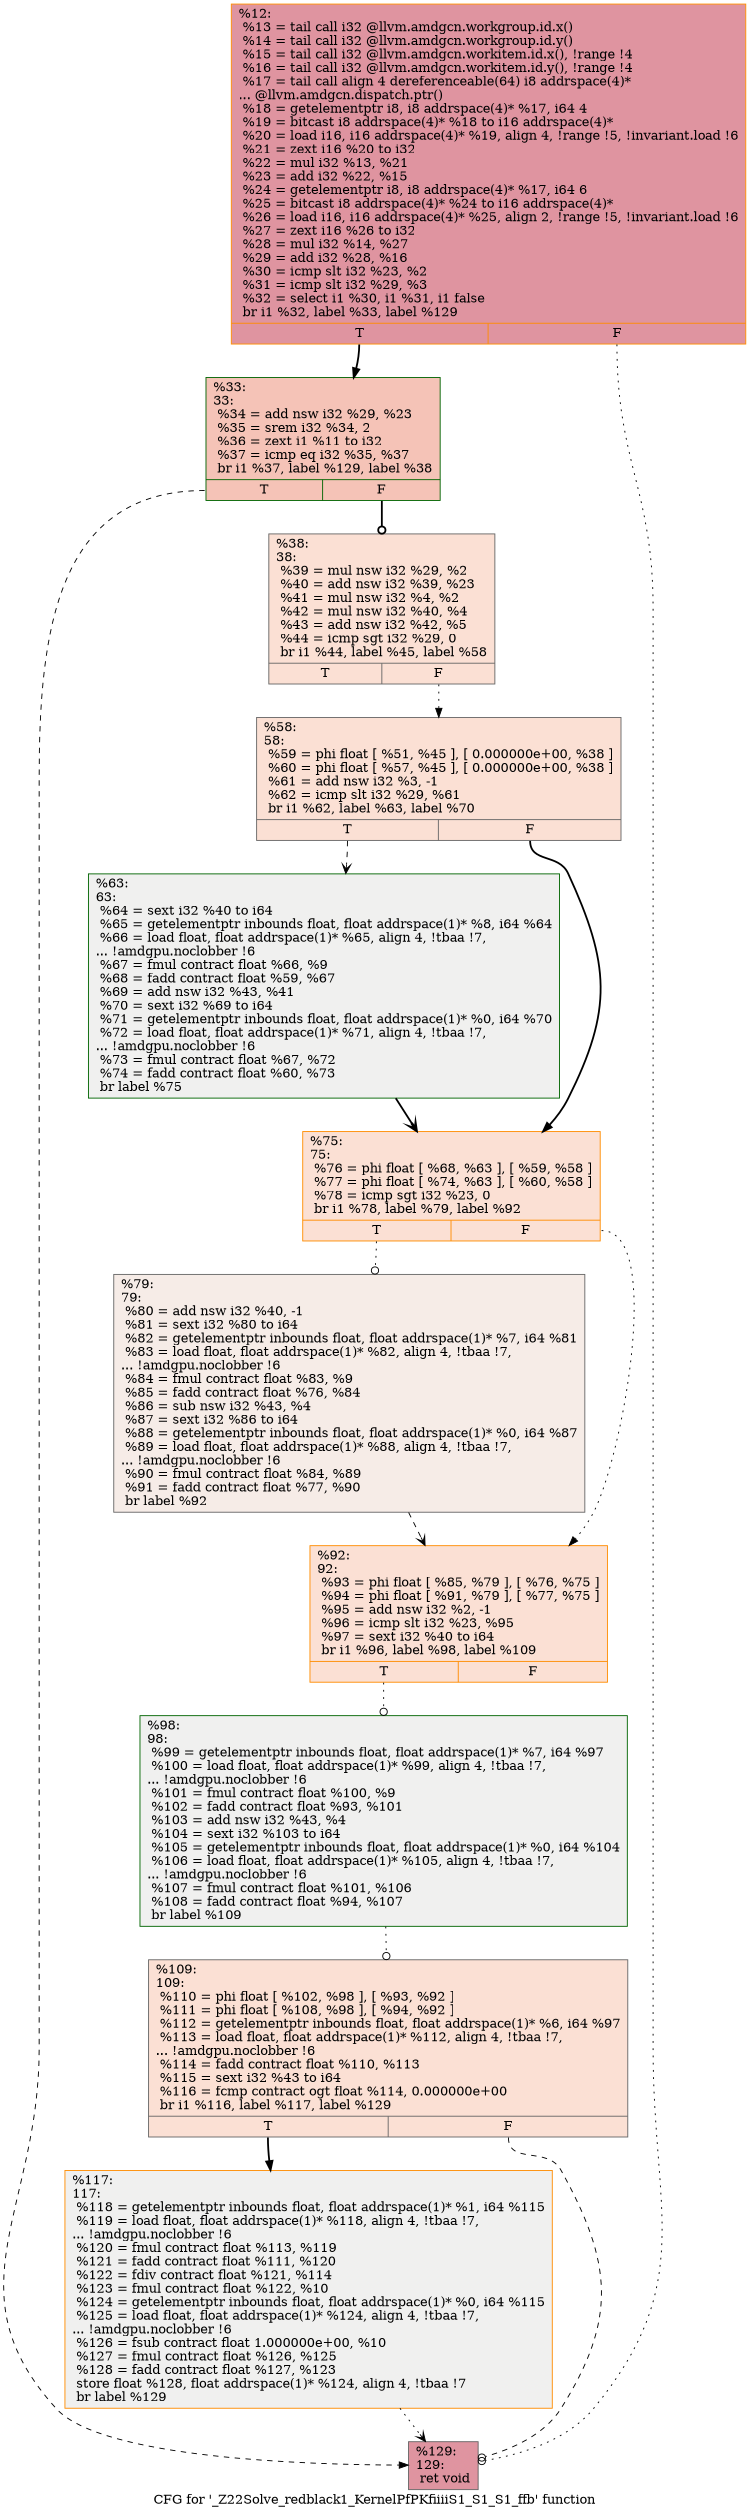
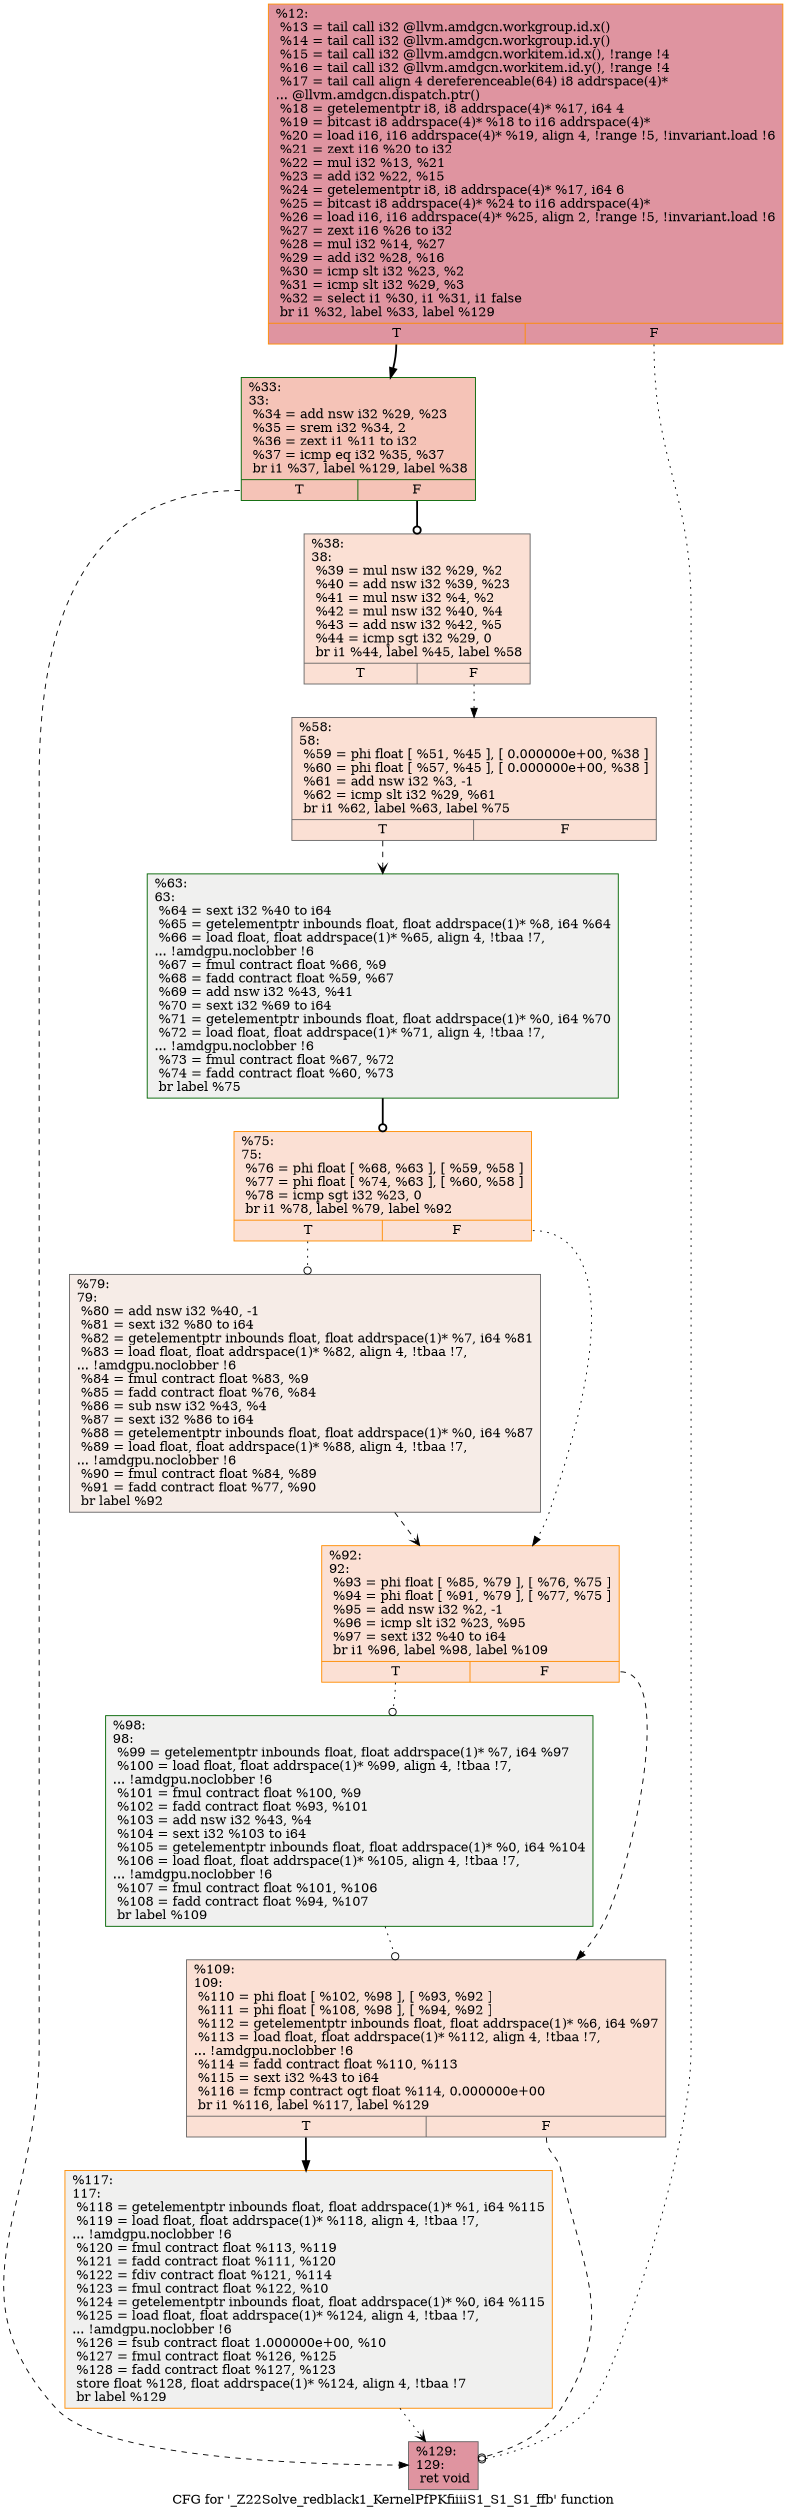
node "%58:": text "br i1 %62, label %63, label %70" -> "br i1 %62, label %63, label %75"
edge "%58:" -> "%75:": removed
edge "%63:" -> "%75:": arrowhead vee -> odot
edge "%92:" -> "%109:": added
